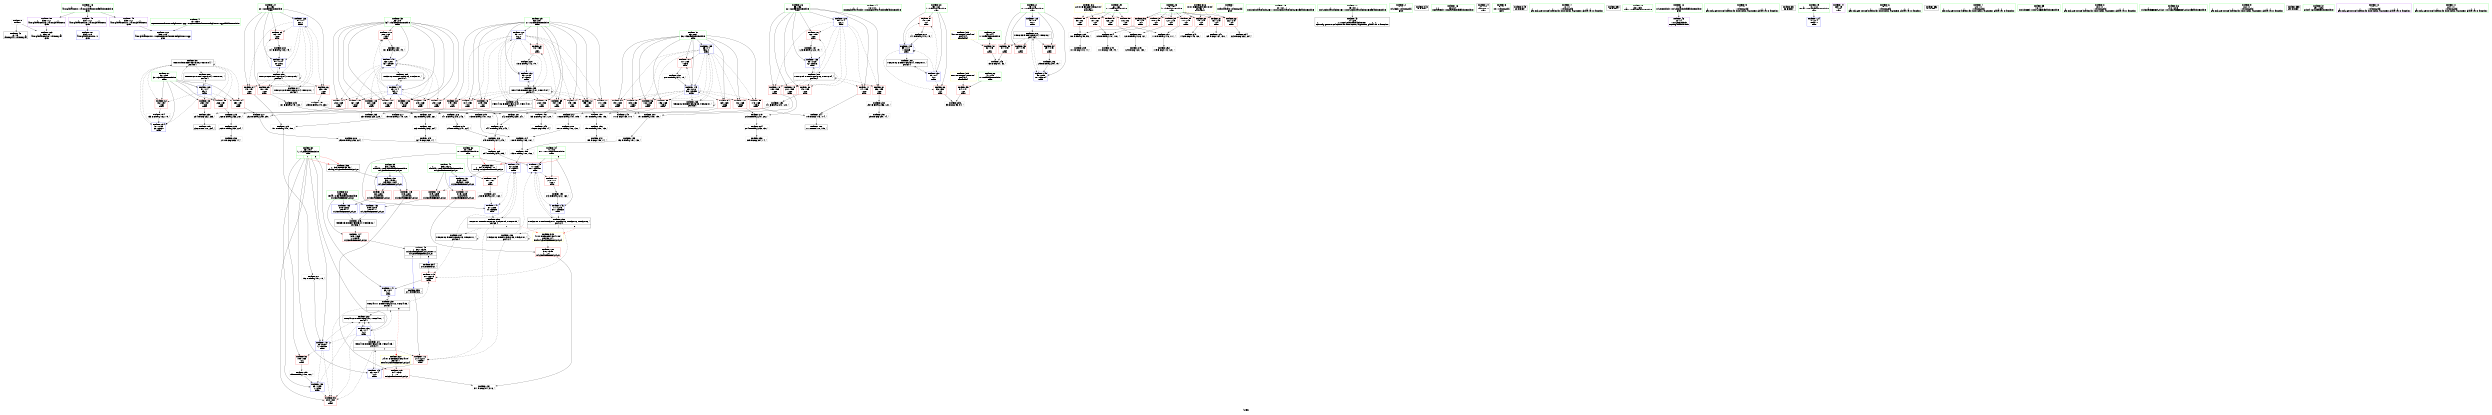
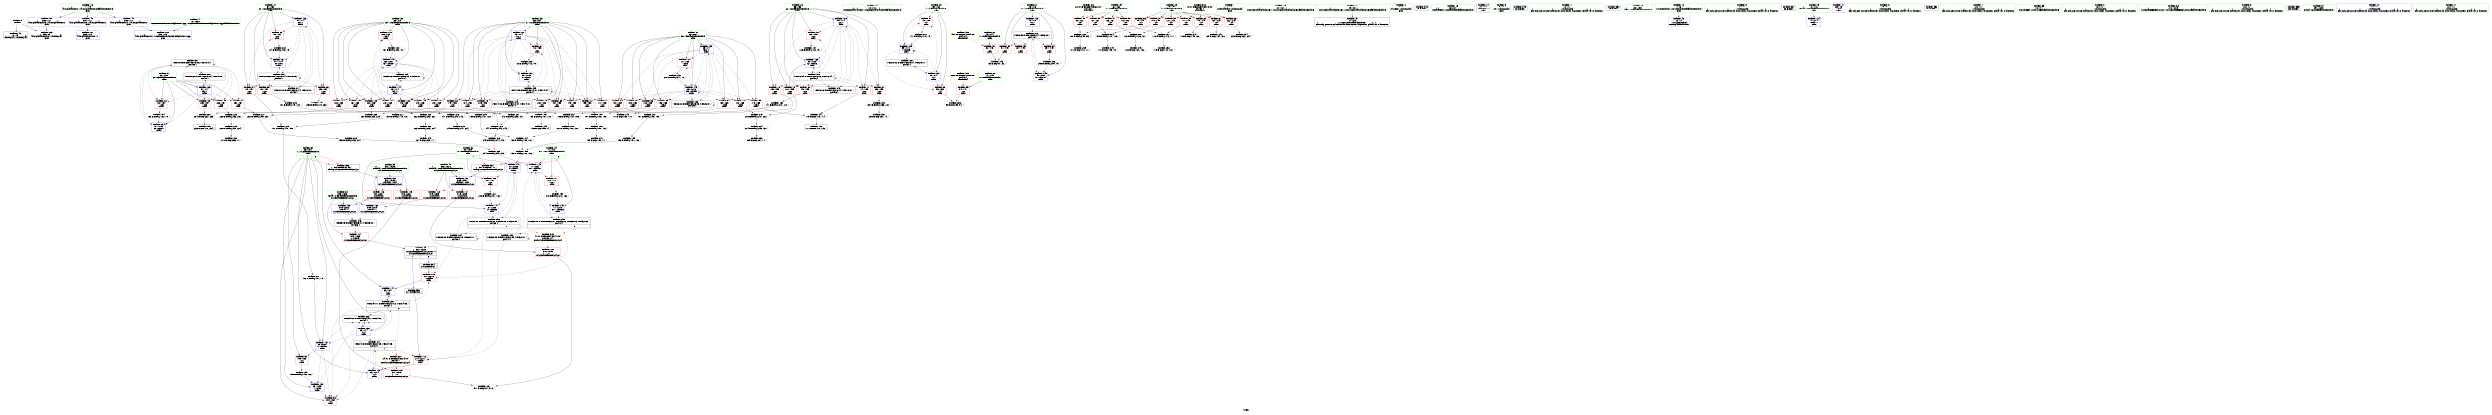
edge "NodeID: 187" -> "NodeID: 133": now "NodeID: 79" -> "NodeID: 133"
node "NodeID: 279": added
